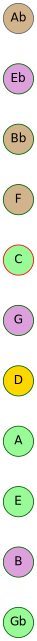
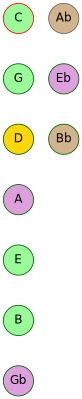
node "F": removed
node "G": fillcolor plum -> palegreen
node "A": fillcolor palegreen -> plum
node "B": fillcolor plum -> palegreen
node "Gb": fillcolor palegreen -> plum
